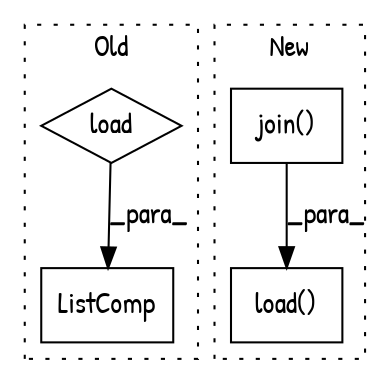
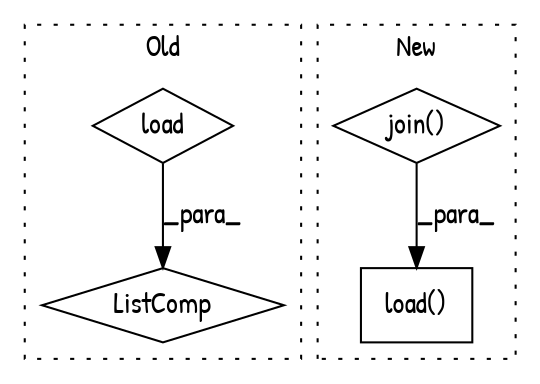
node "join()": shape box -> diamond
node "ListComp": shape box -> diamond
